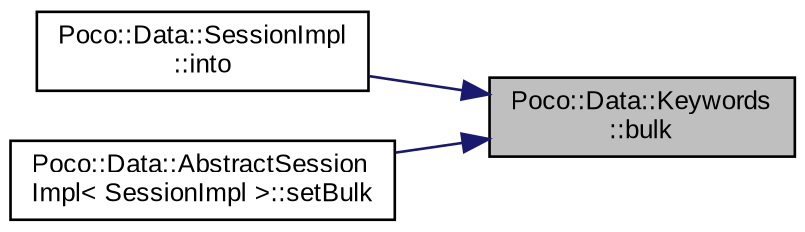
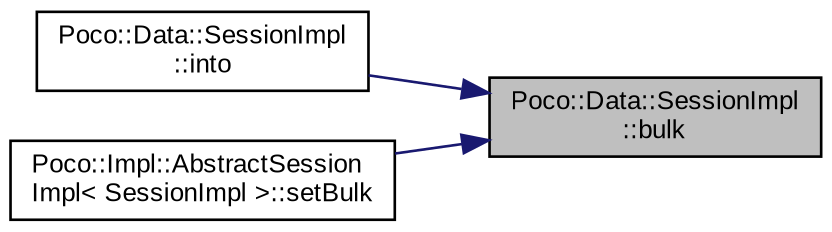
node "Poco::Data::Keywords ::bulk": label "Poco::Data::Keywords ::bulk" -> "Poco::Data::SessionImpl ::bulk"
node "Poco::Data::AbstractSession Impl< SessionImpl >::setBulk": label "Poco::Data::AbstractSession Impl< SessionImpl >::setBulk" -> "Poco::Impl::AbstractSession Impl< SessionImpl >::setBulk"
